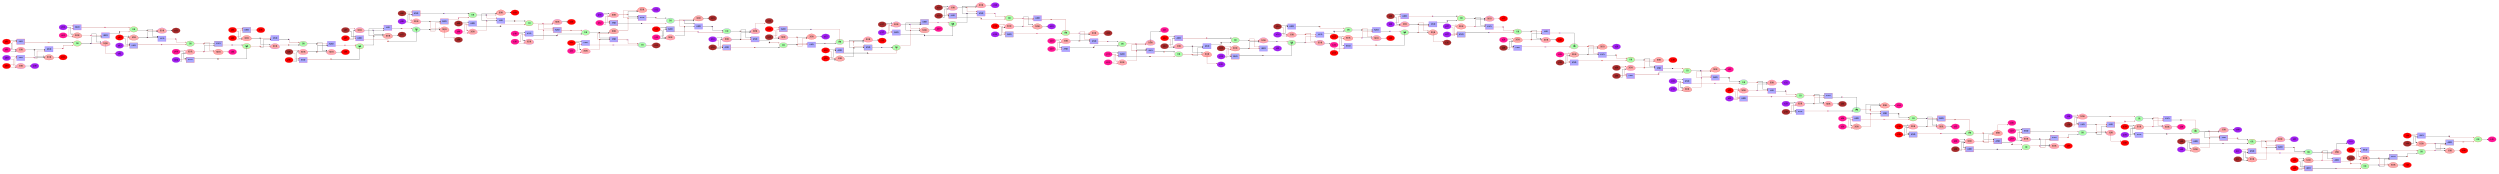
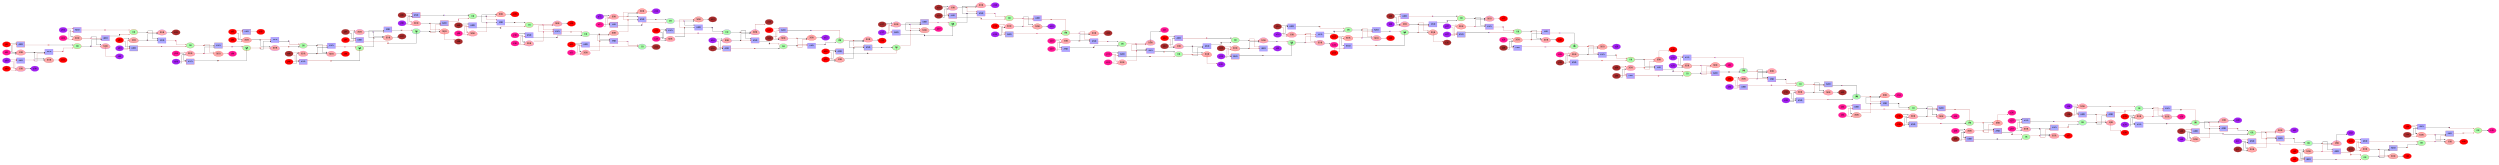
node "z32": removed
